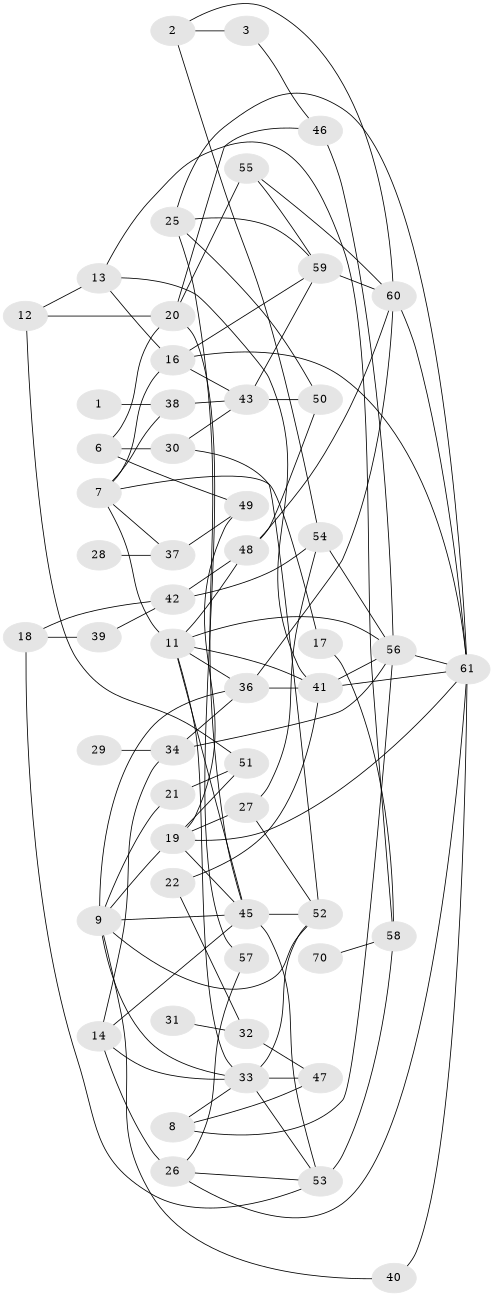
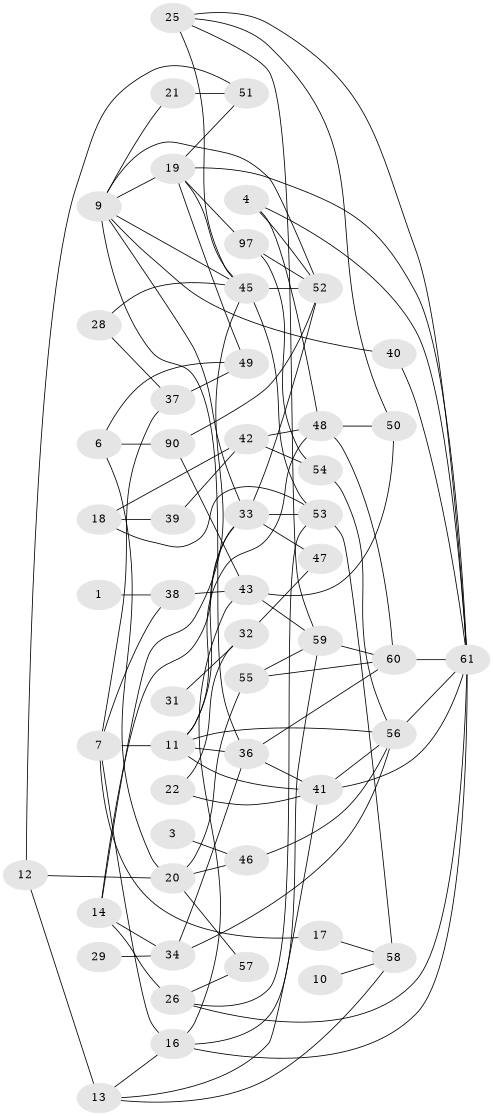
node "2": removed
node "4": added
node "30": label "30" -> "90"
edge "11" -- "45": now "28" -- "45"
node "27": label "27" -> "97"
node "70": label "70" -> "10"
node "8": removed
